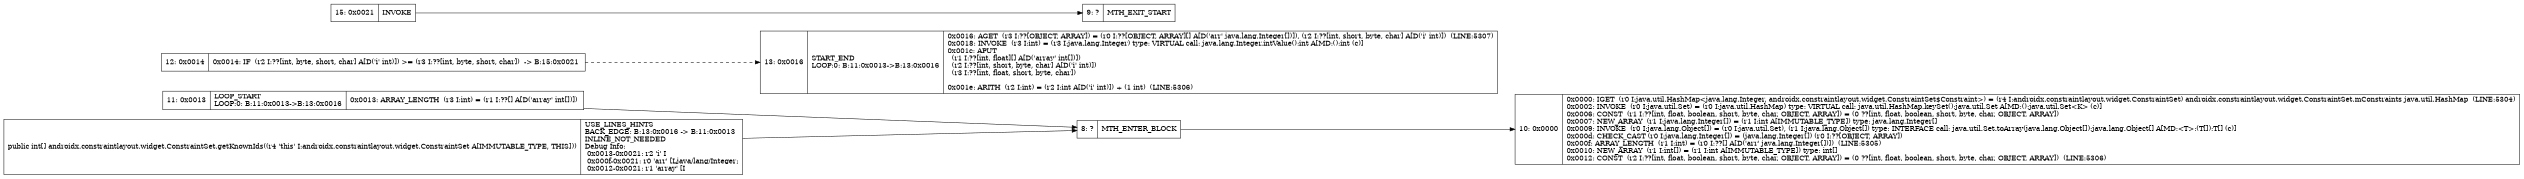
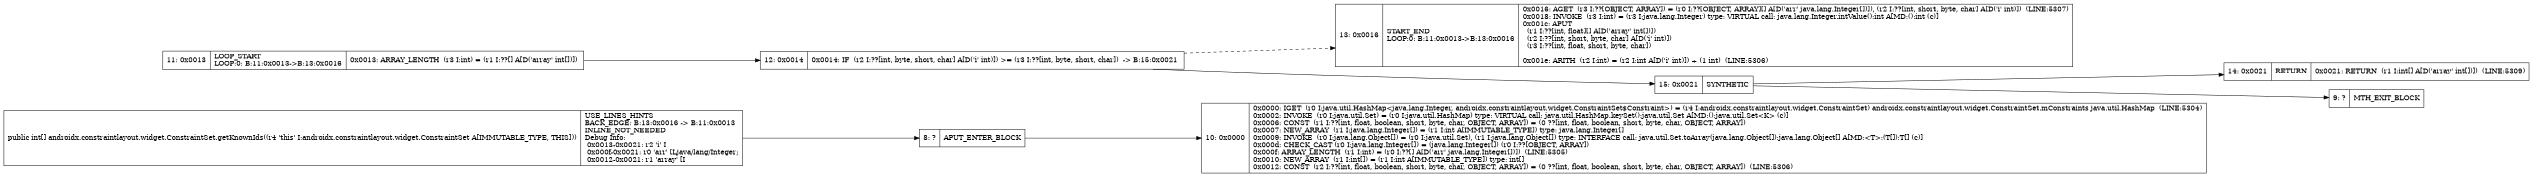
node "15: 0x0021": text "INVOKE" -> "SYNTHETIC"
node "9: ?": text "MTH_EXIT_START" -> "MTH_EXIT_BLOCK"
node "14: 0x0021": added
edge "12: 0x0014" -> "15: 0x0021": added
edge "11: 0x0013" -> "8: ?": now "11: 0x0013" -> "12: 0x0014"
node "8: ?": text "MTH_ENTER_BLOCK" -> "APUT_ENTER_BLOCK"
